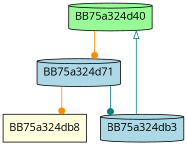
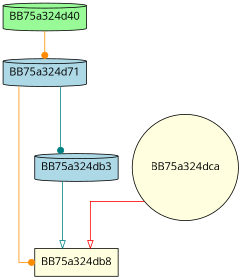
edge "BB75a324db3" -> "BB75a324d40": now "BB75a324db3" -> "BB75a324db8"
node "BB75a324dca": added
